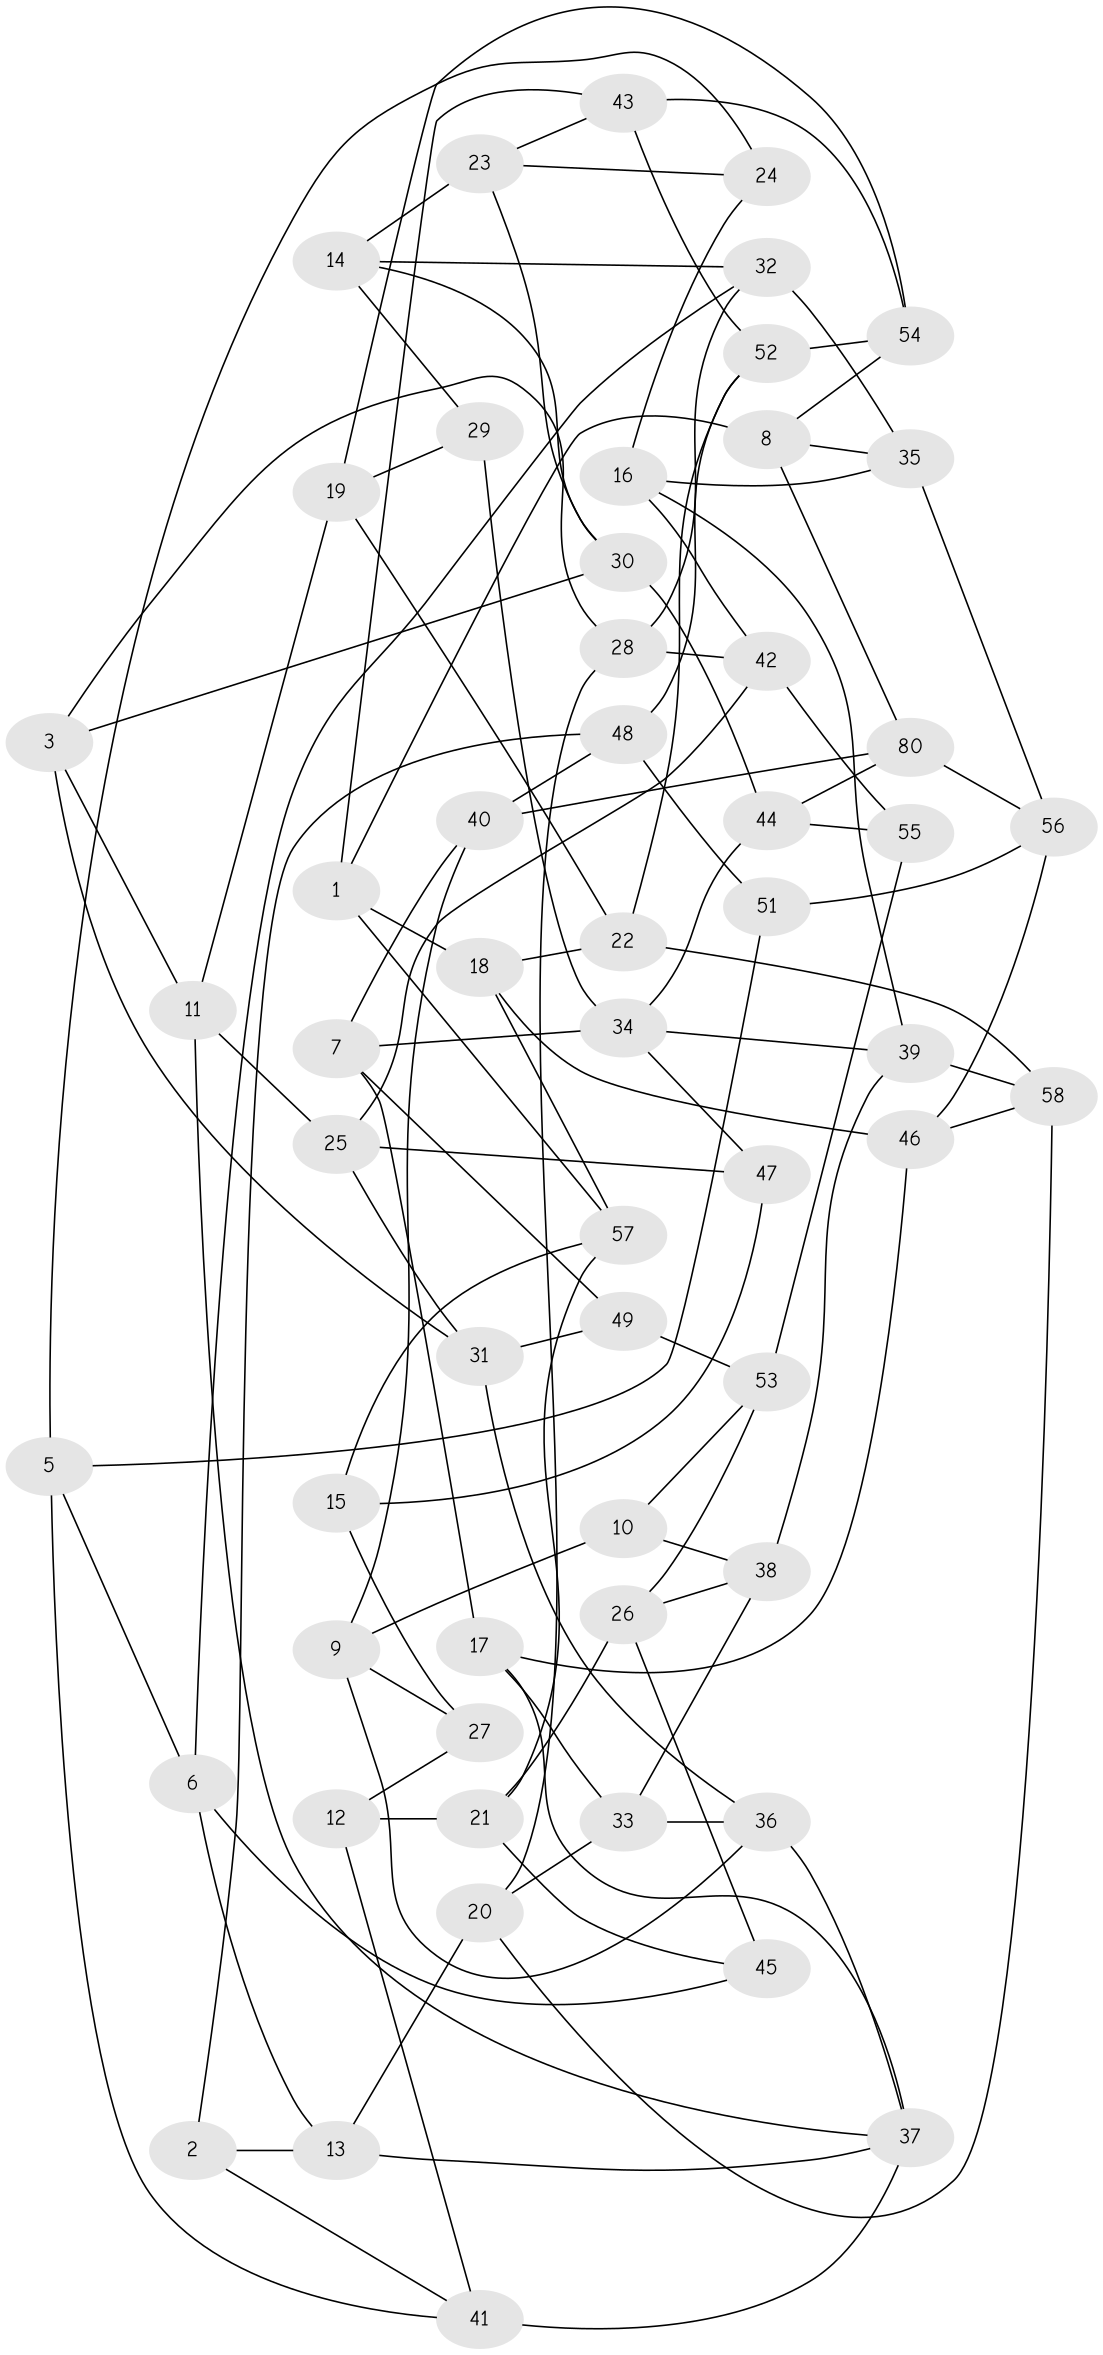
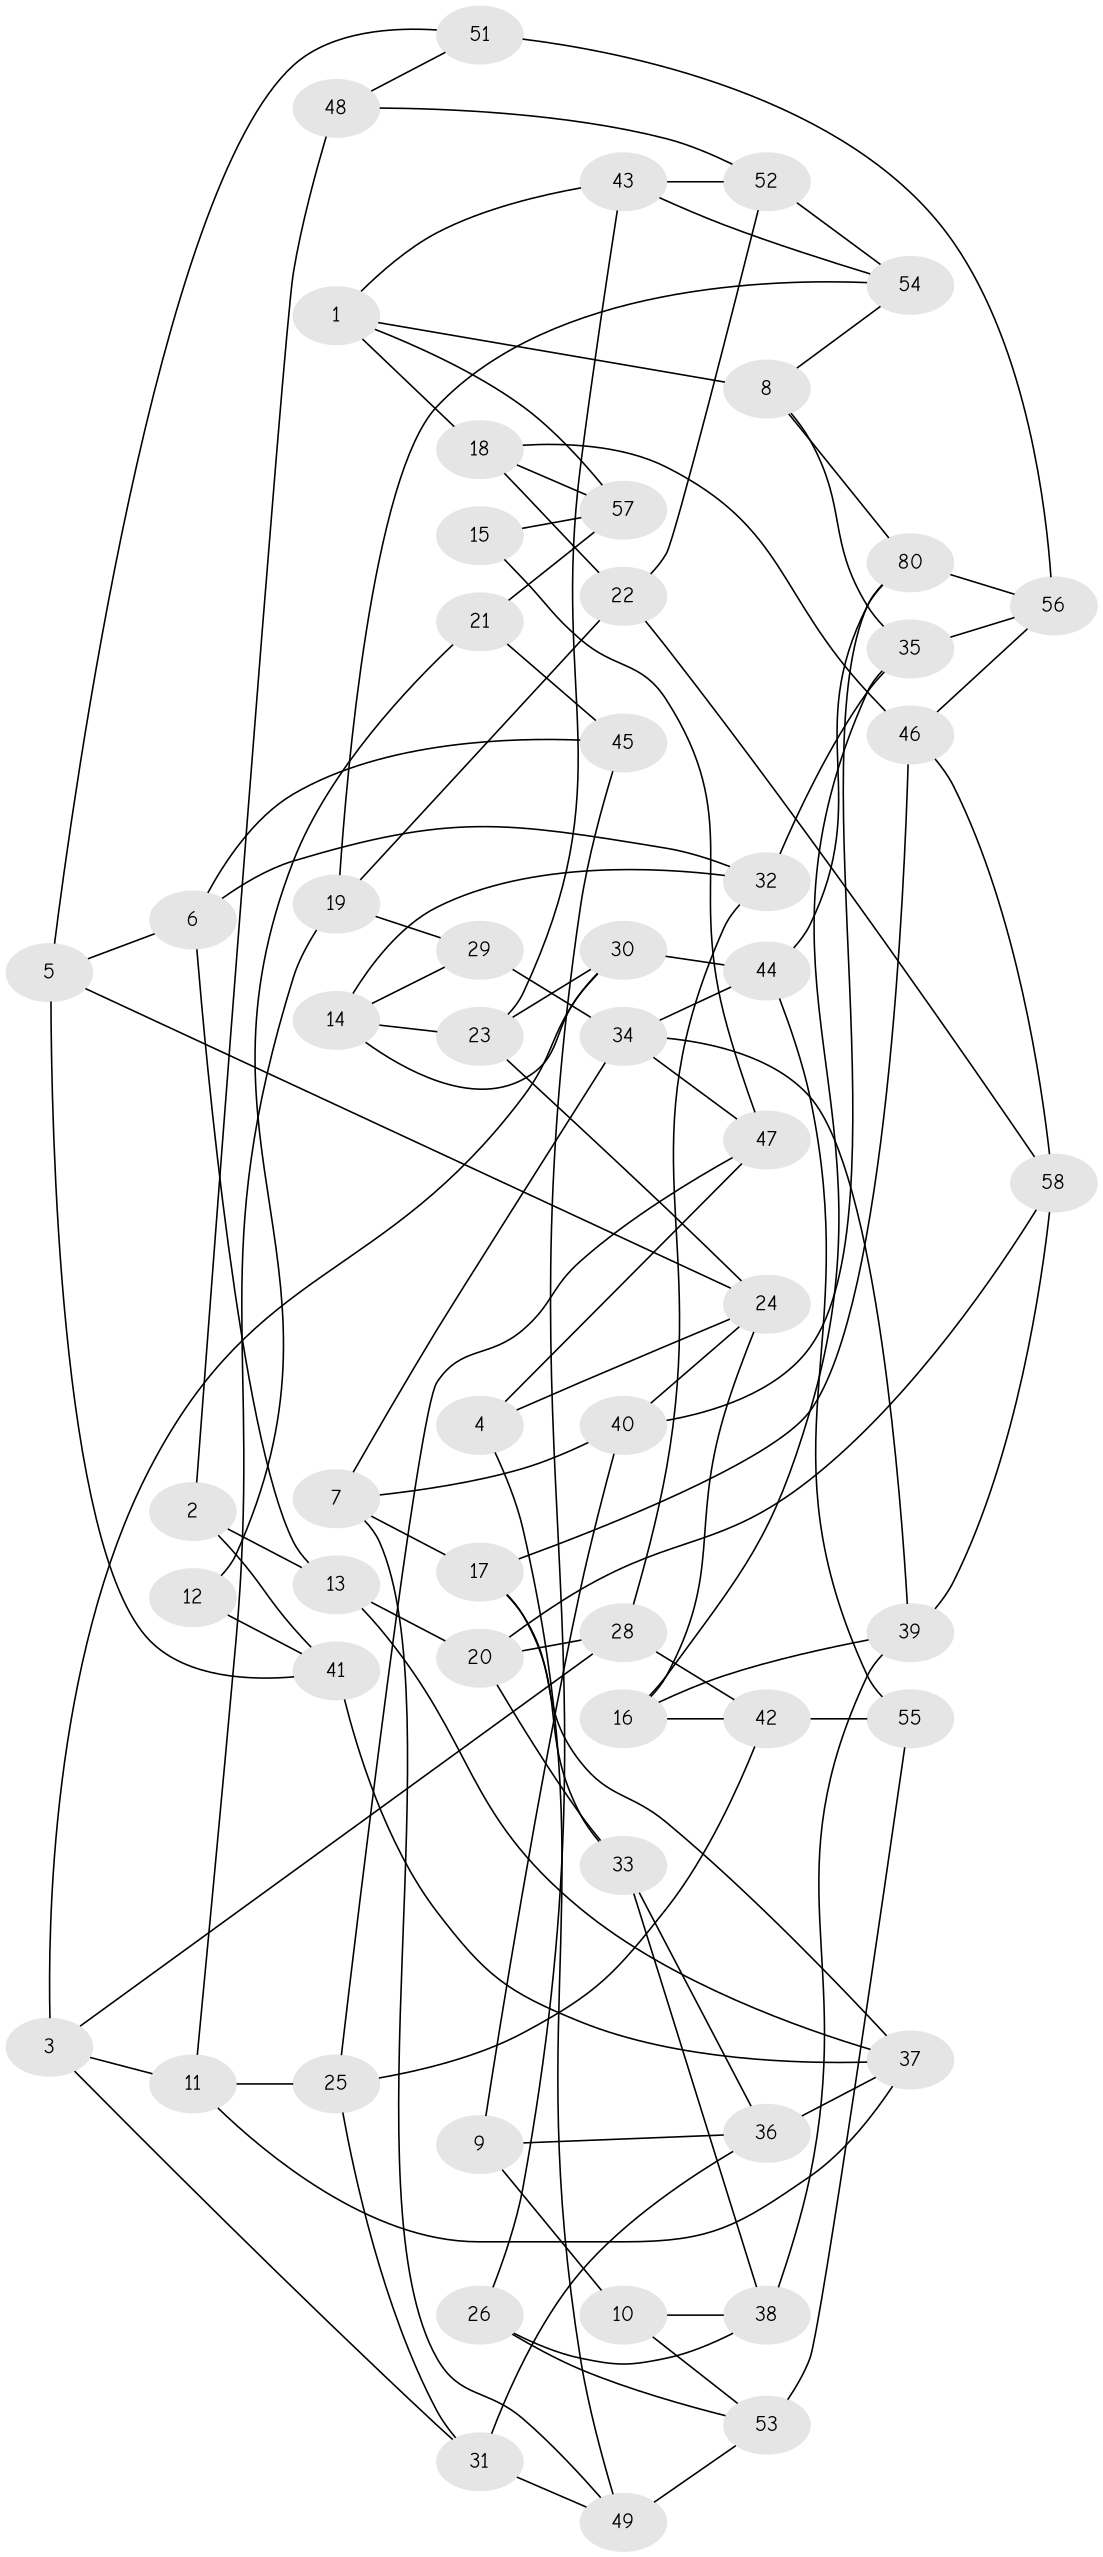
edge "48" -- "40": now "24" -- "40"
node "4": added
edge "26" -- "21": removed
node "27": removed
